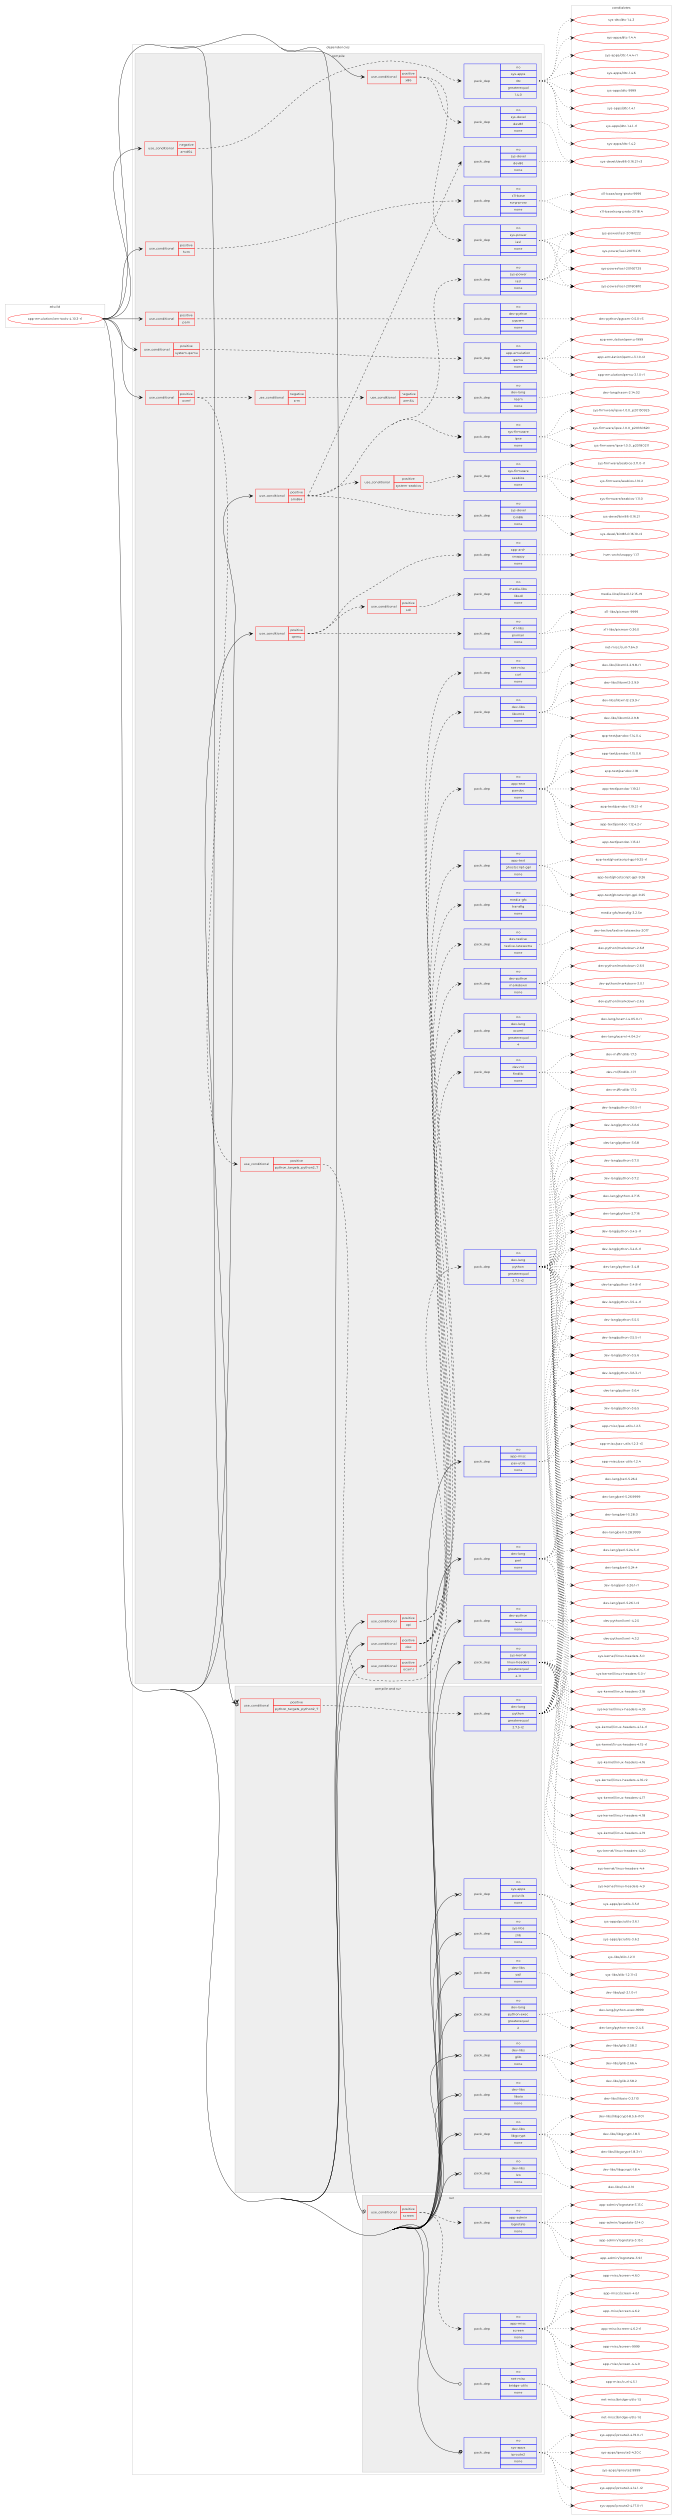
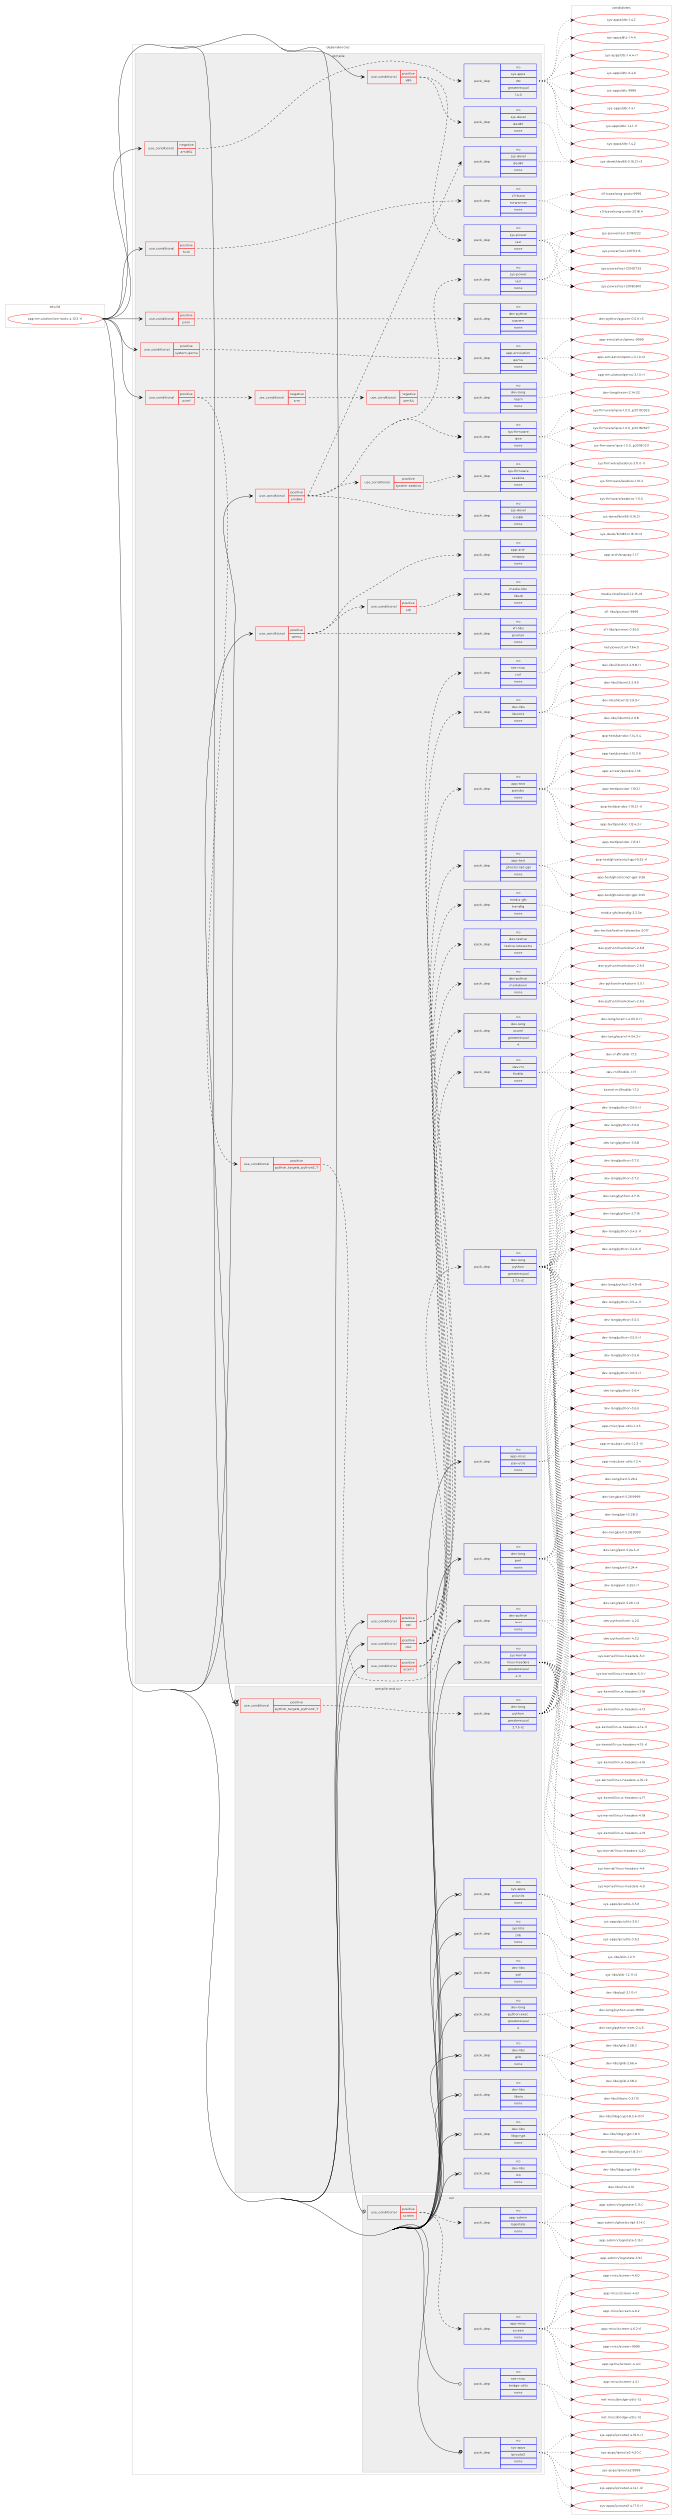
node "sys-dtc/dtc-1.4.3": label "sys-dtc/dtc-1.4.3" -> "sys-apps/dtc-1.4.3"
node "sys-apps/dtc-1.4.6": label "sys-apps/dtc-1.4.6" -> "sys-apps/dtc-6.4.6"
node "app-emulation/qemu-1999": label "app-emulation/qemu-1999" -> "app-emulation/qemu-9999"
node "sys-firmware/ipxe-1.0.0_p20160620": label "sys-firmware/ipxe-1.0.0_p20160620" -> "sys-firmware/ipxe-1.0.0_p20160627"
node "hvm-arch/snappy-1.1.7": label "hvm-arch/snappy-1.1.7" -> "app-arch/snappy-1.1.7"
node "net-misc/curl-7.64.0": label "net-misc/curl-7.64.0" -> "net-power/curl-7.64.0"
node "app-text/pandoc-1.18": label "app-text/pandoc-1.18" -> "app-screen/pandoc-1.18"
node "dev-ml/findlib-1.7.2": label "dev-ml/findlib-1.7.2" -> "kernel-ml/findlib-1.7.2"
node "dev-lang/python-3.4.8": removed
node "dev-lang/python-3.4.8-r1": label "dev-lang/python-3.4.8-r1" -> "dev-lang/python-3.4.8-r8"
node "sys-kernel/linux-headers-4.33": label "sys-kernel/linux-headers-4.33" -> "sys-kernel/linux-headers-4.13"
node "app-admin/logrotate-3.14.0": label "app-admin/logrotate-3.14.0" -> "app-admin/ghostscript-3.14.0"
node "app-misc/screen-4.4.0": label "app-misc/screen-4.4.0" -> "app-qemu/screen-4.4.0"
node "app-misc/curl-4.5.1": label "app-misc/curl-4.5.1" -> "app-misc/screen-4.5.1"
